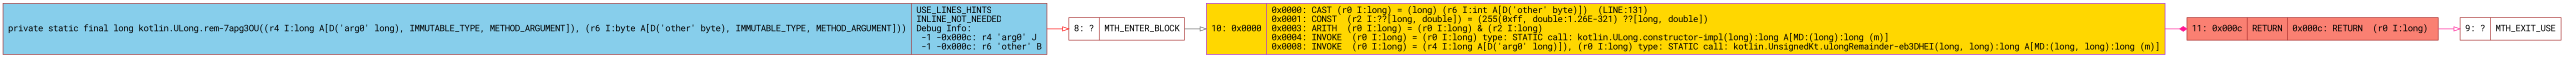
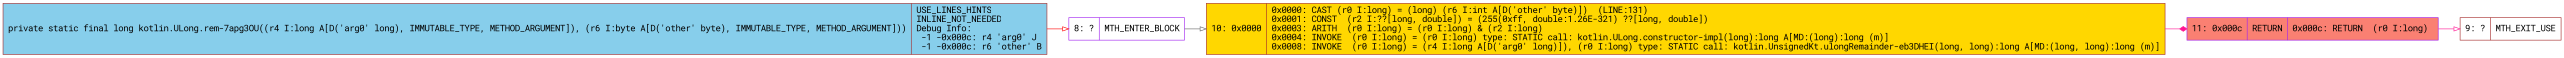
node "8: ?": color brown -> purple
node "10: 0x0000": color purple -> brown
node "11: 0x000c": color brown -> purple
